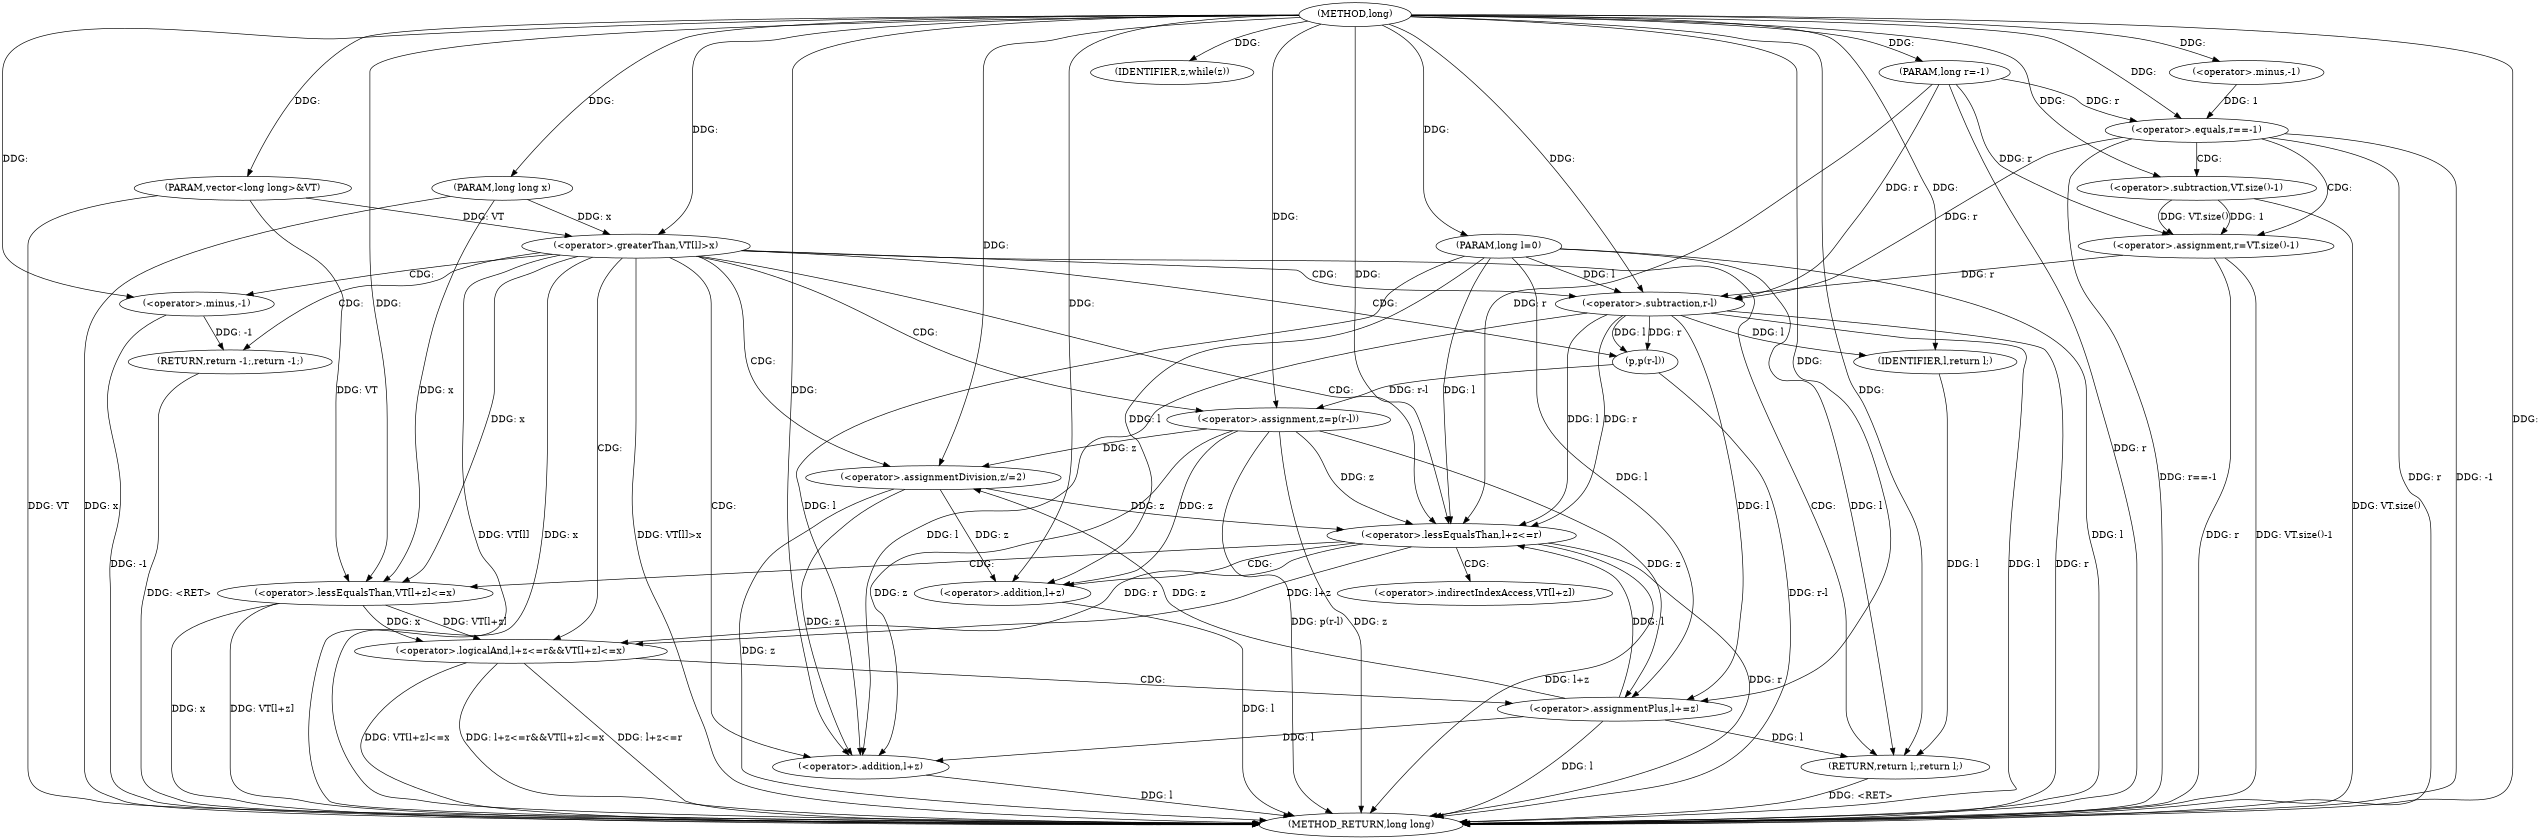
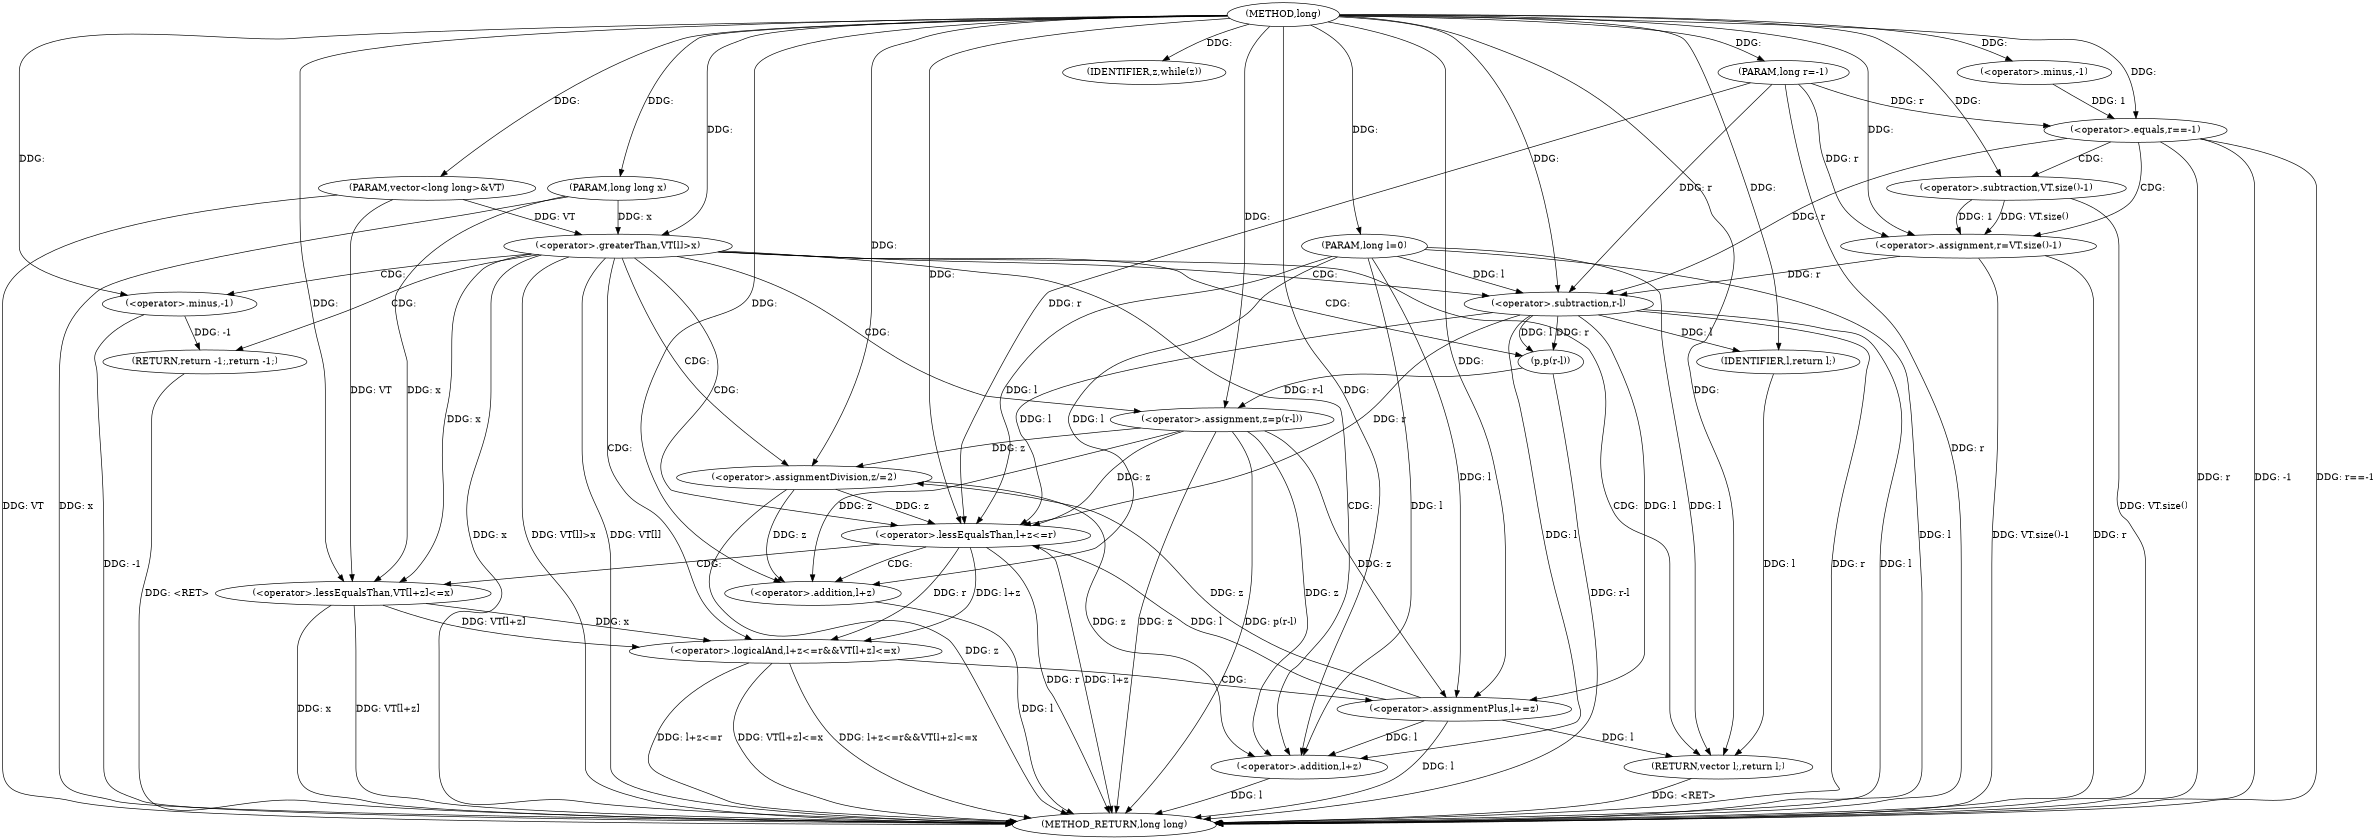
edge "(METHOD,long)" -> "(METHOD_RETURN,long long)": now "(METHOD,long)" -> "(<operator>.assignment,r=VT.size()-1)"
node "(<operator>.indirectIndexAccess,VT[l+z])": removed
node "(RETURN,return l;,return l;)": label "(RETURN,return l;,return l;)" -> "(RETURN,vector l;,return l;)"
